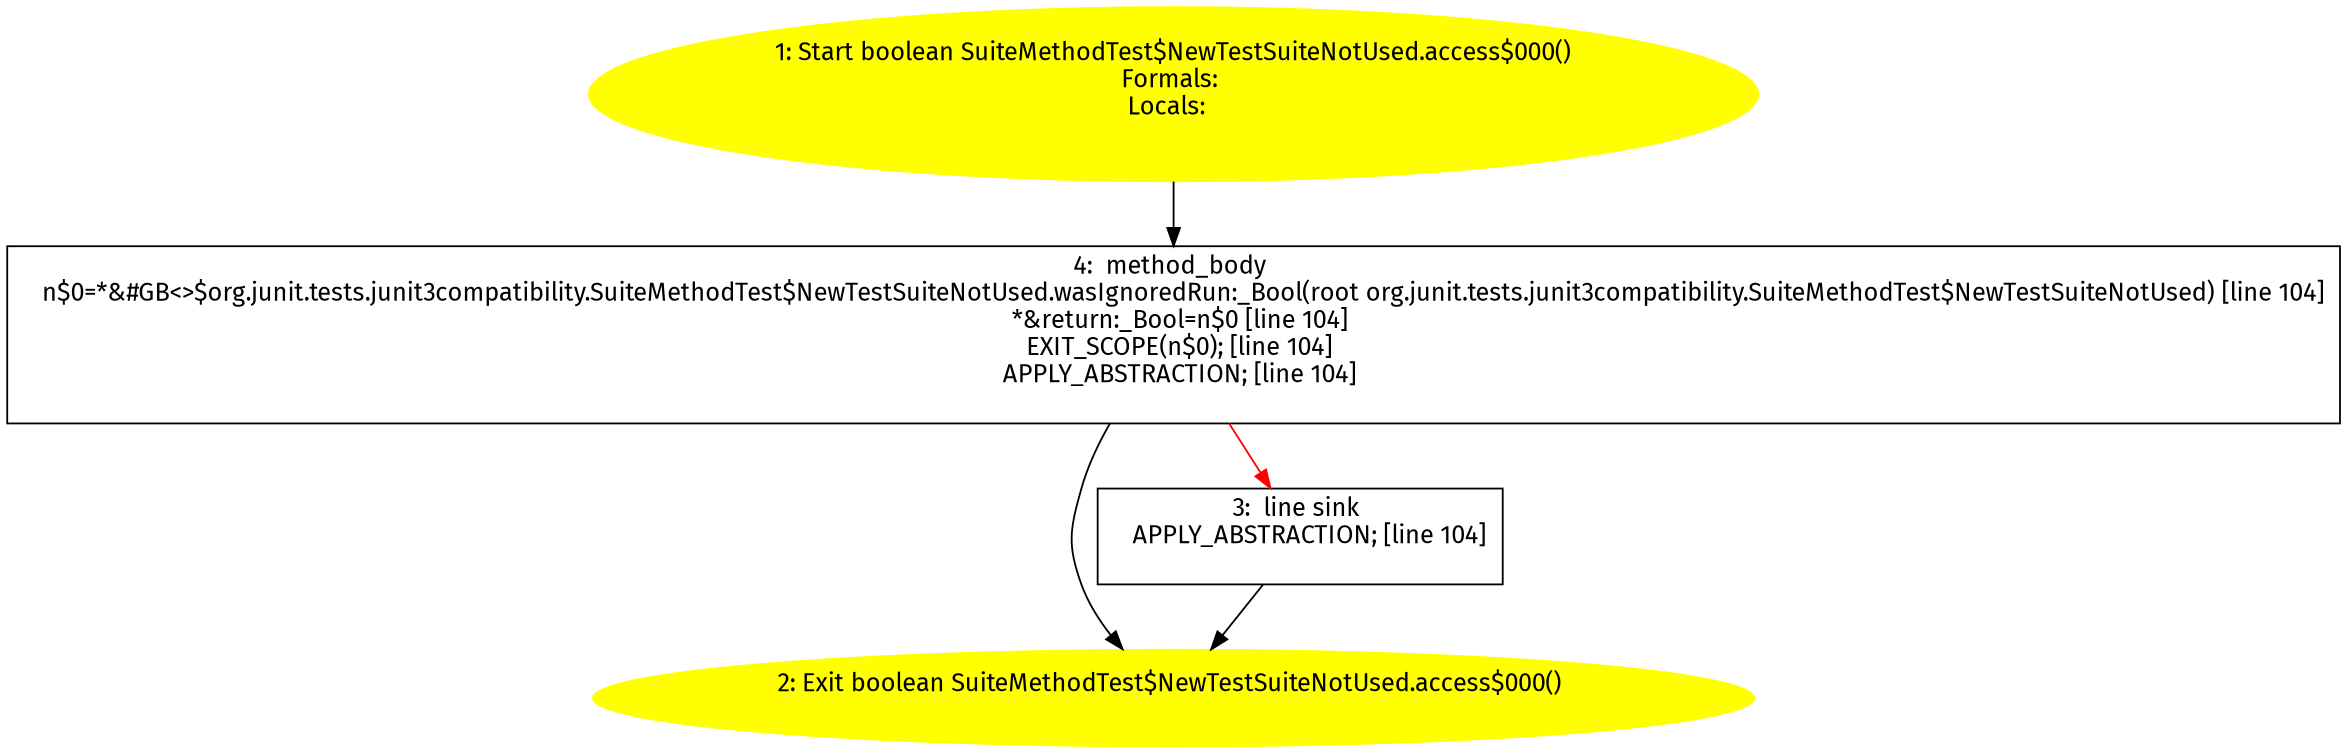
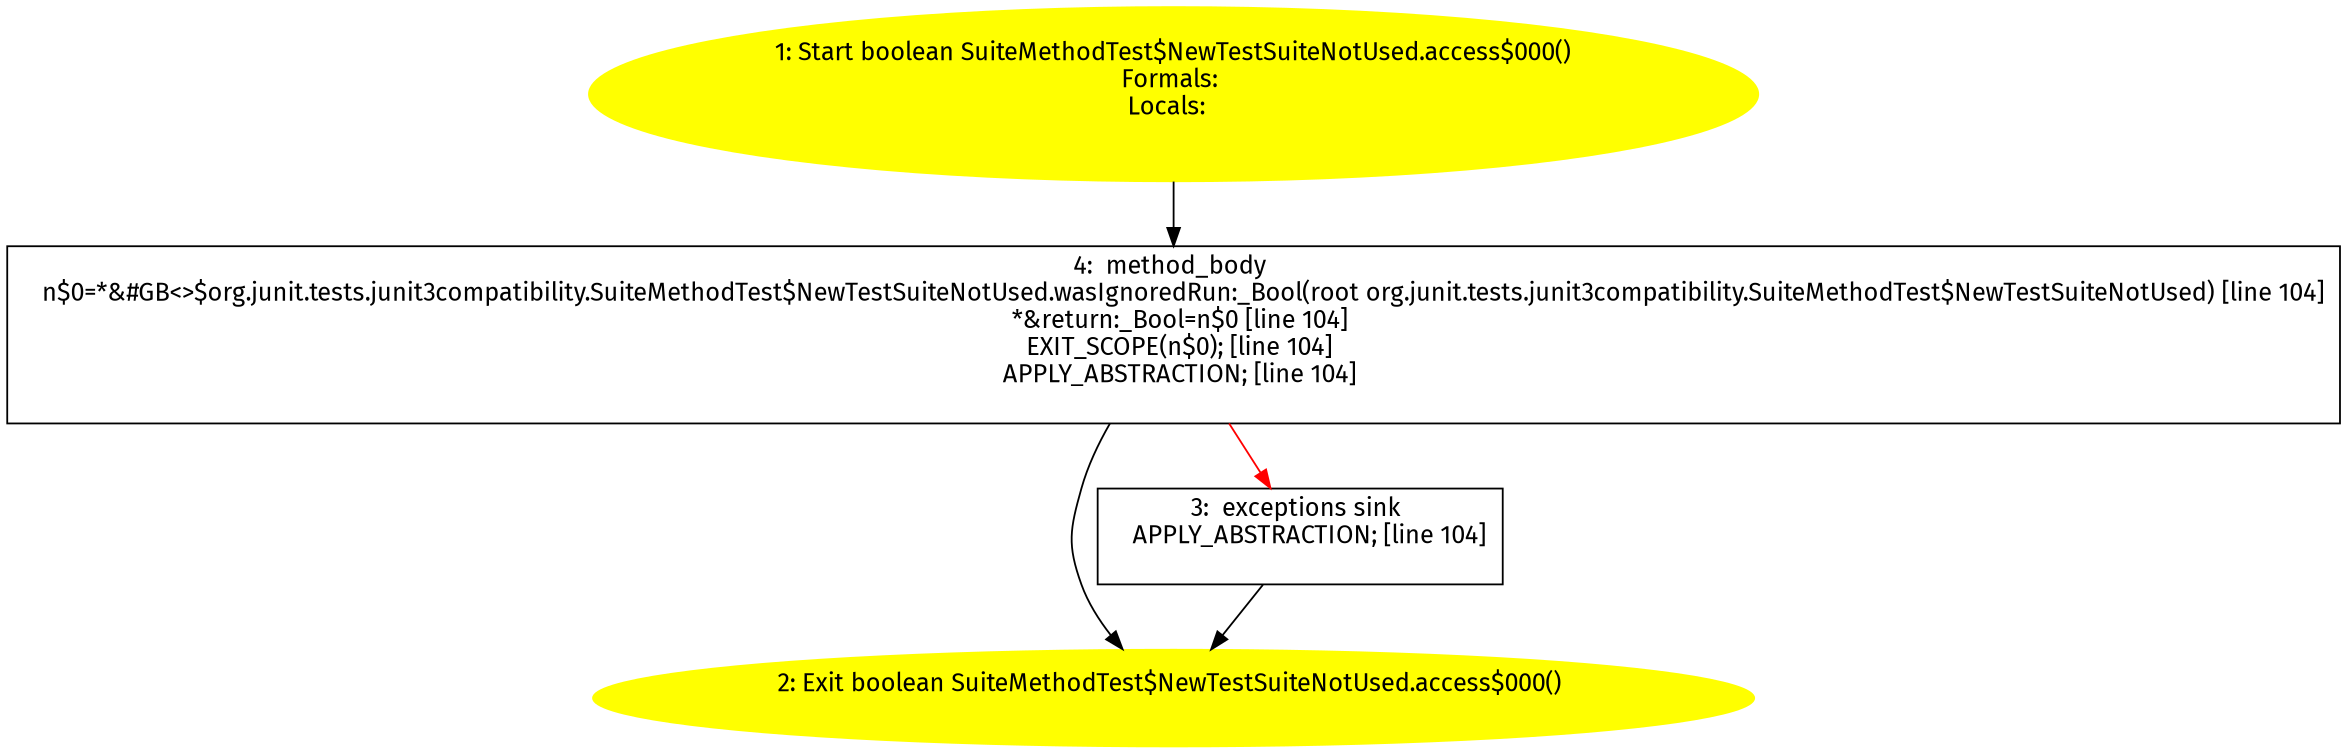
node "3:  line sink APPLY_ABSTRACTION; [line 104]": label "3:  line sink APPLY_ABSTRACTION; [line 104]" -> "3:  exceptions sink APPLY_ABSTRACTION; [line 104]"
